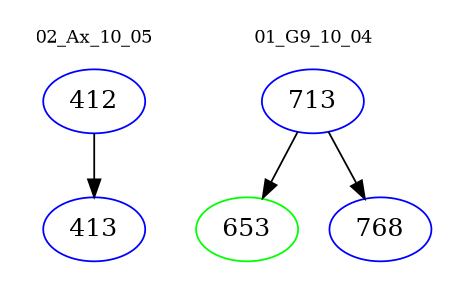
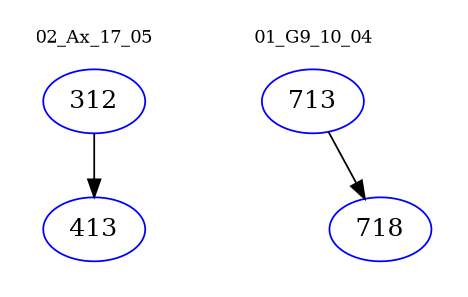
cluster "02_Ax_10_05": label "02_Ax_10_05" -> "02_Ax_17_05"
node "412": label "412" -> "312"
node "653": removed
node "768": label "768" -> "718"
